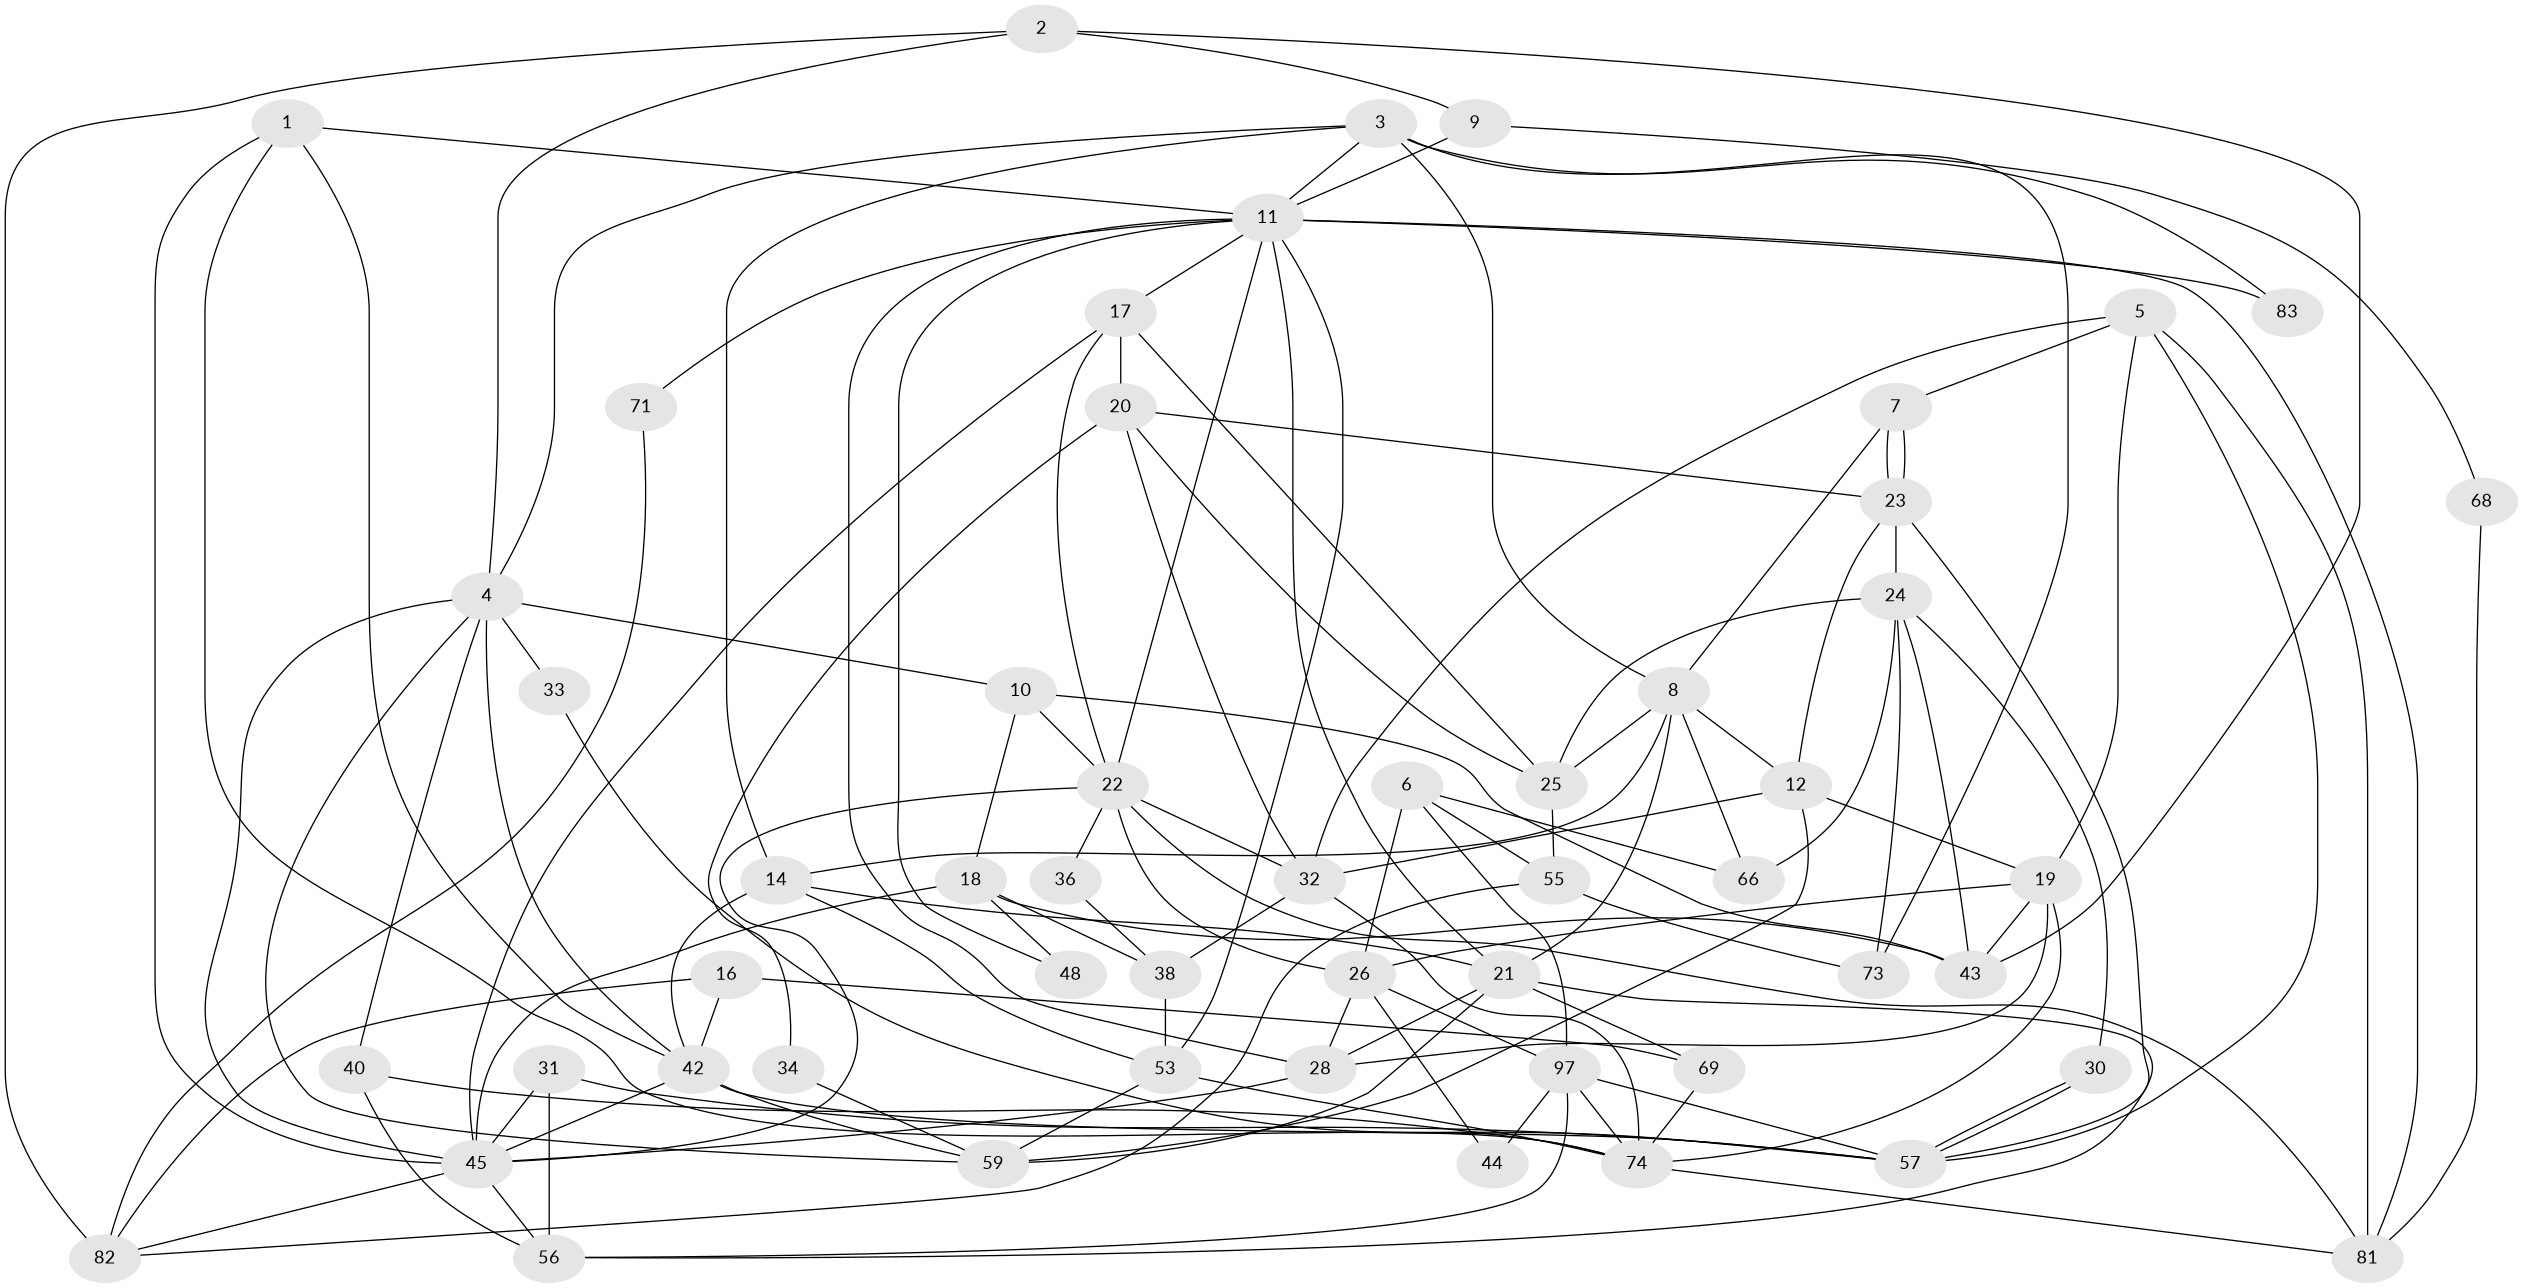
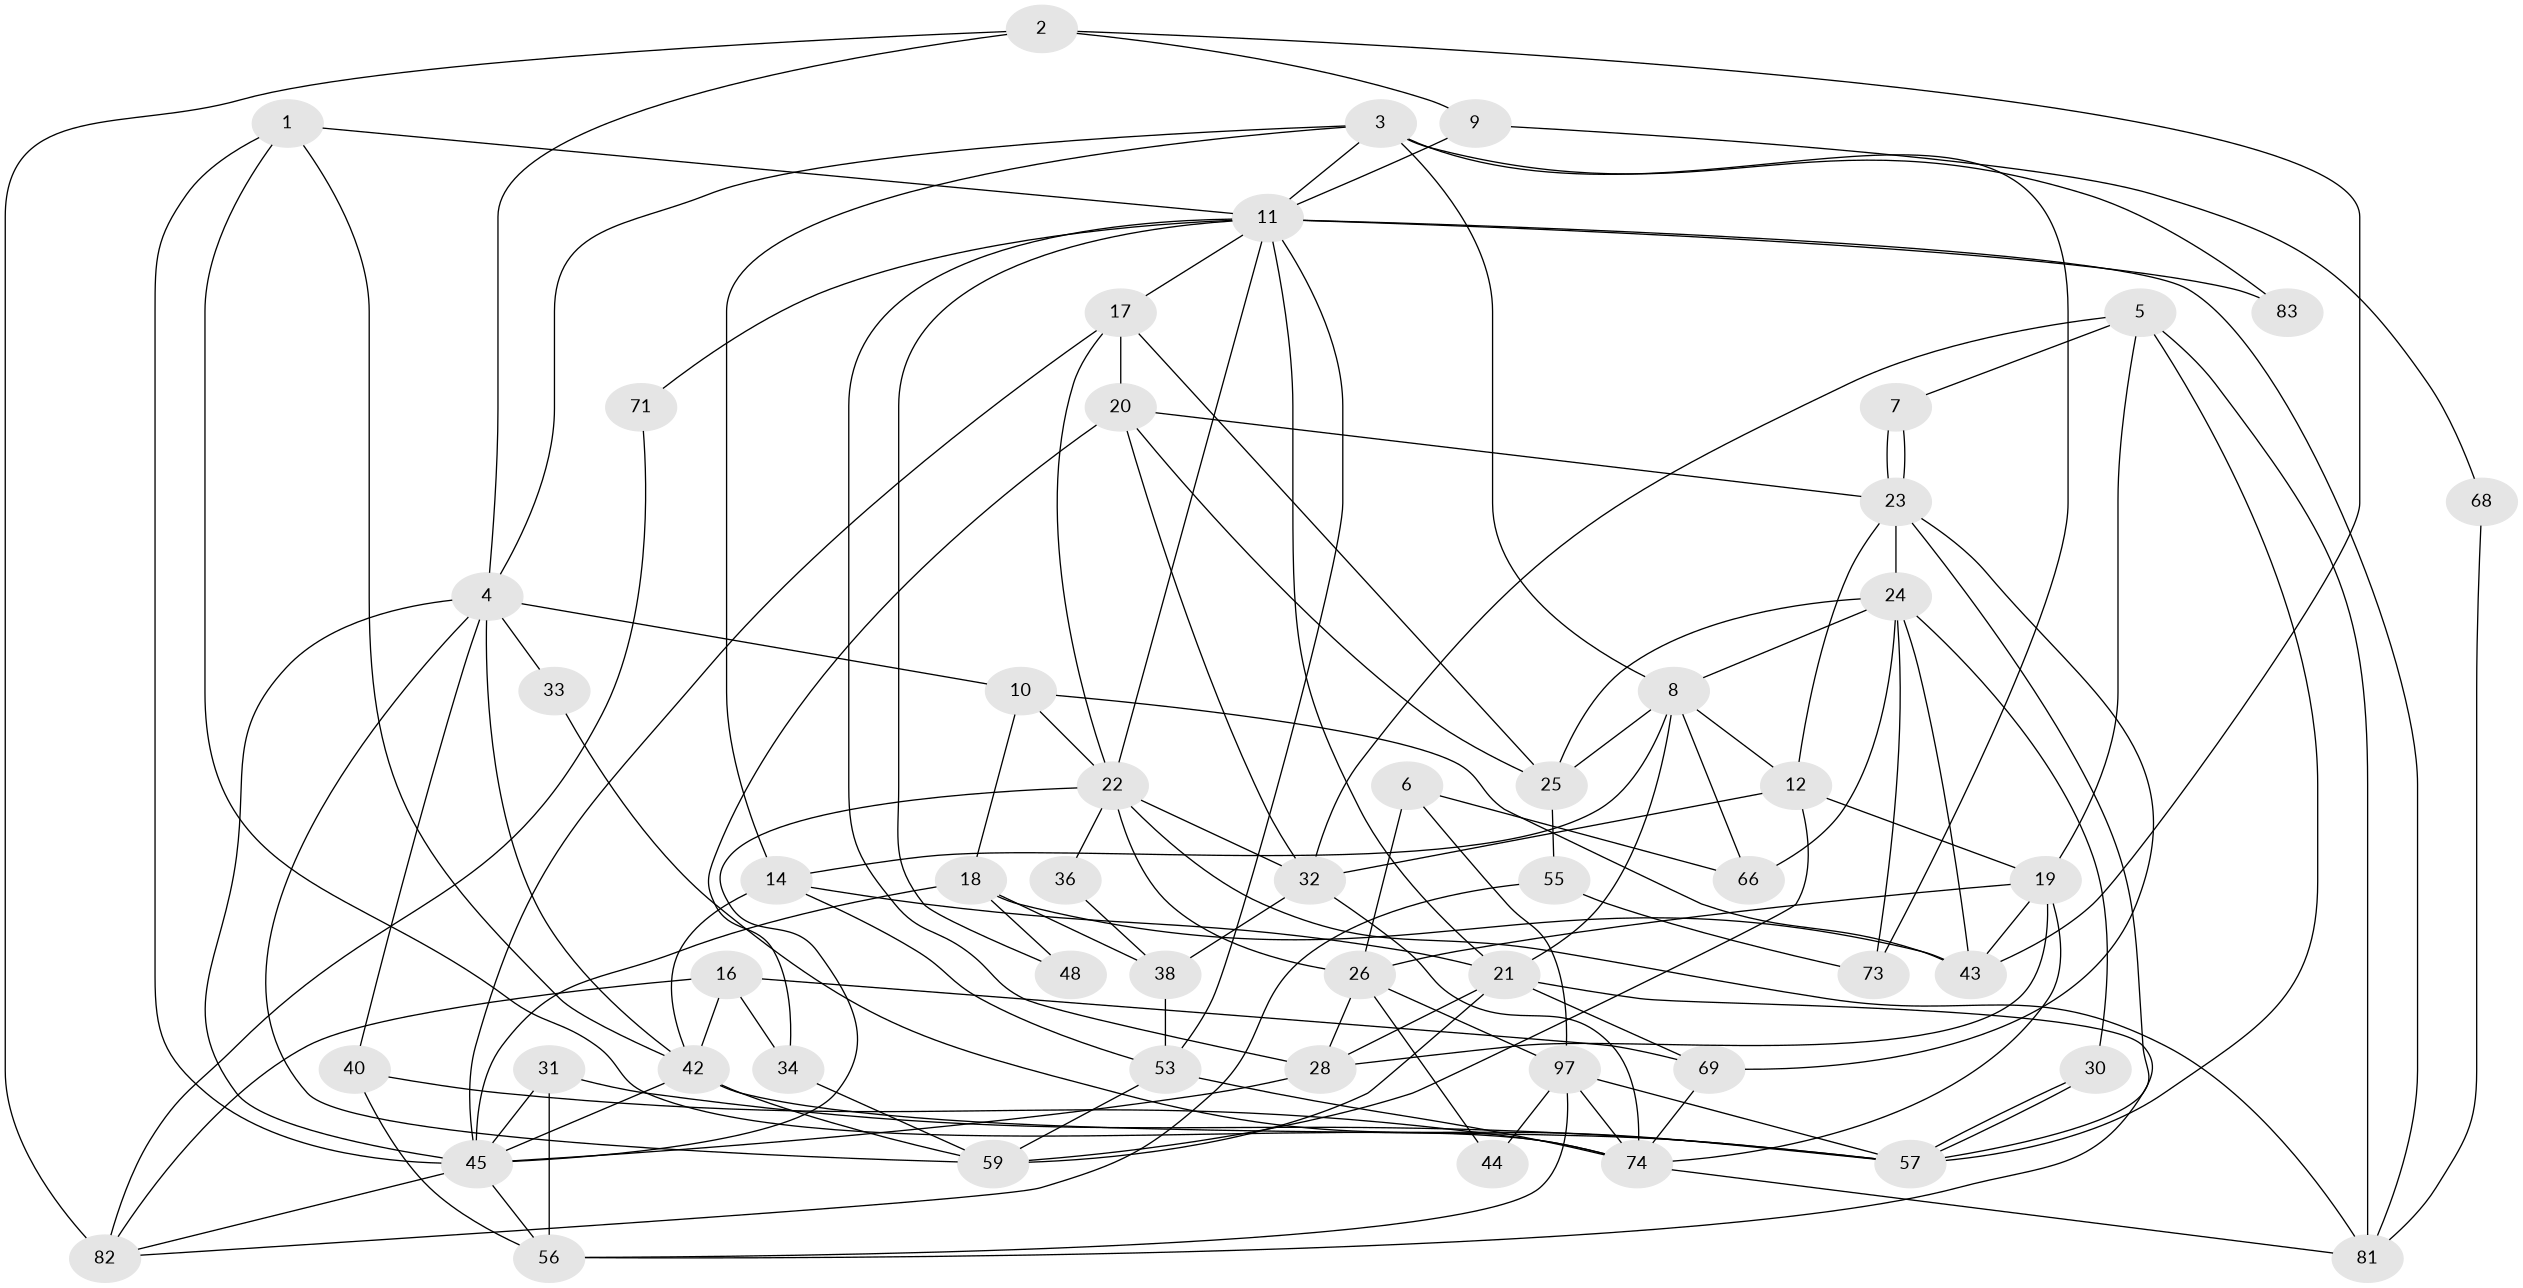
edge "7" -- "8": now "24" -- "8"
edge "6" -- "55": removed
edge "23" -- "69": added
edge "16" -- "34": added
